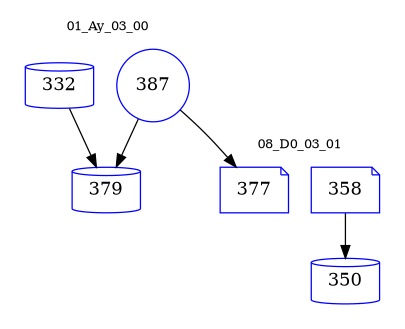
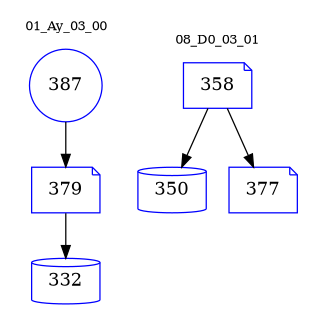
edge "332" -> "379": reversed
edge "387" -> "377": now "358" -> "377"
node "379": shape cylinder -> note
